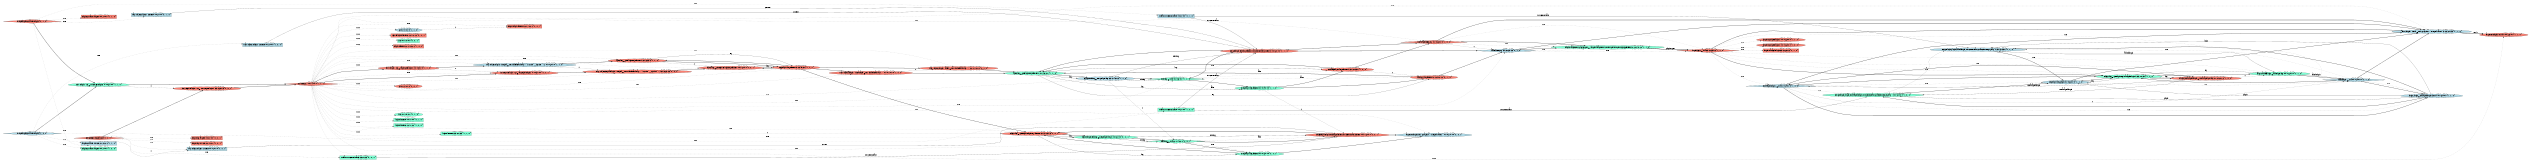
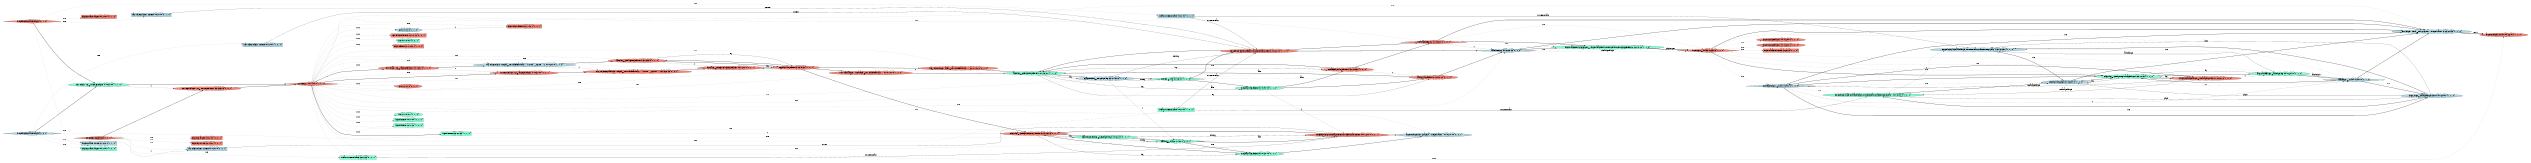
edge "!added.isEmpty()@@@23@@@['0', '1', '0']" -> "pluginMgmt != null@@@25@@@['1', '1', '0']": label "true" -> "unmanagedPlugin"
edge "added.put(key,element)@@@20@@@['0', '1', '0']" -> "existing != null@@@15@@@['1', '1', '0']": reversed
edge "!src.isEmpty()@@@4@@@['1', '1', '1']" -> "Plugin element@@@12@@@['1', '1', '0']": style dotted -> bold
